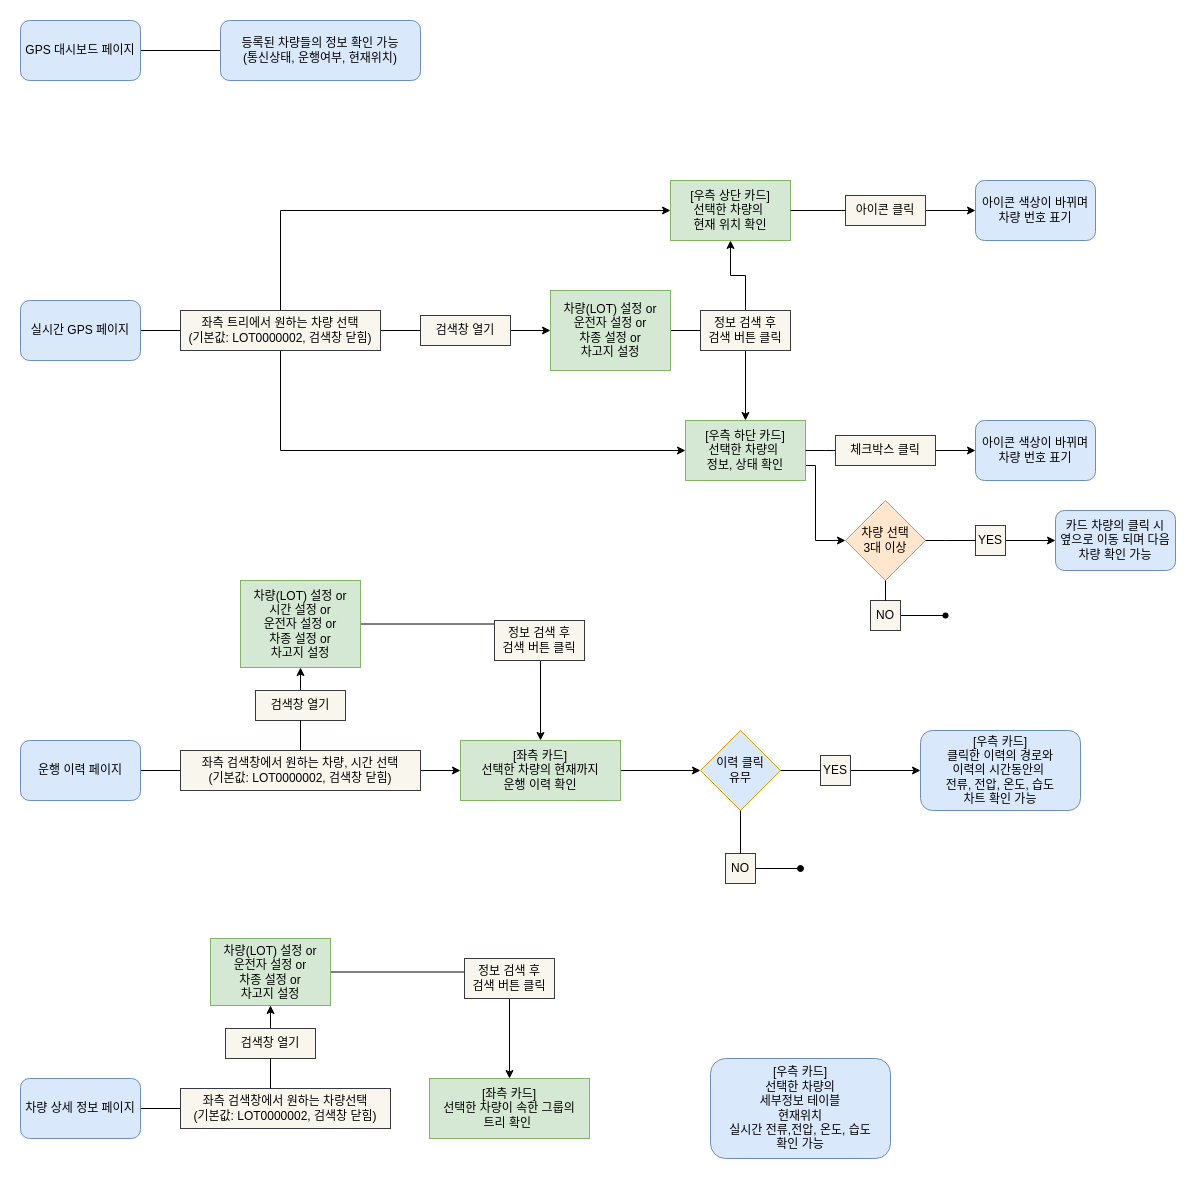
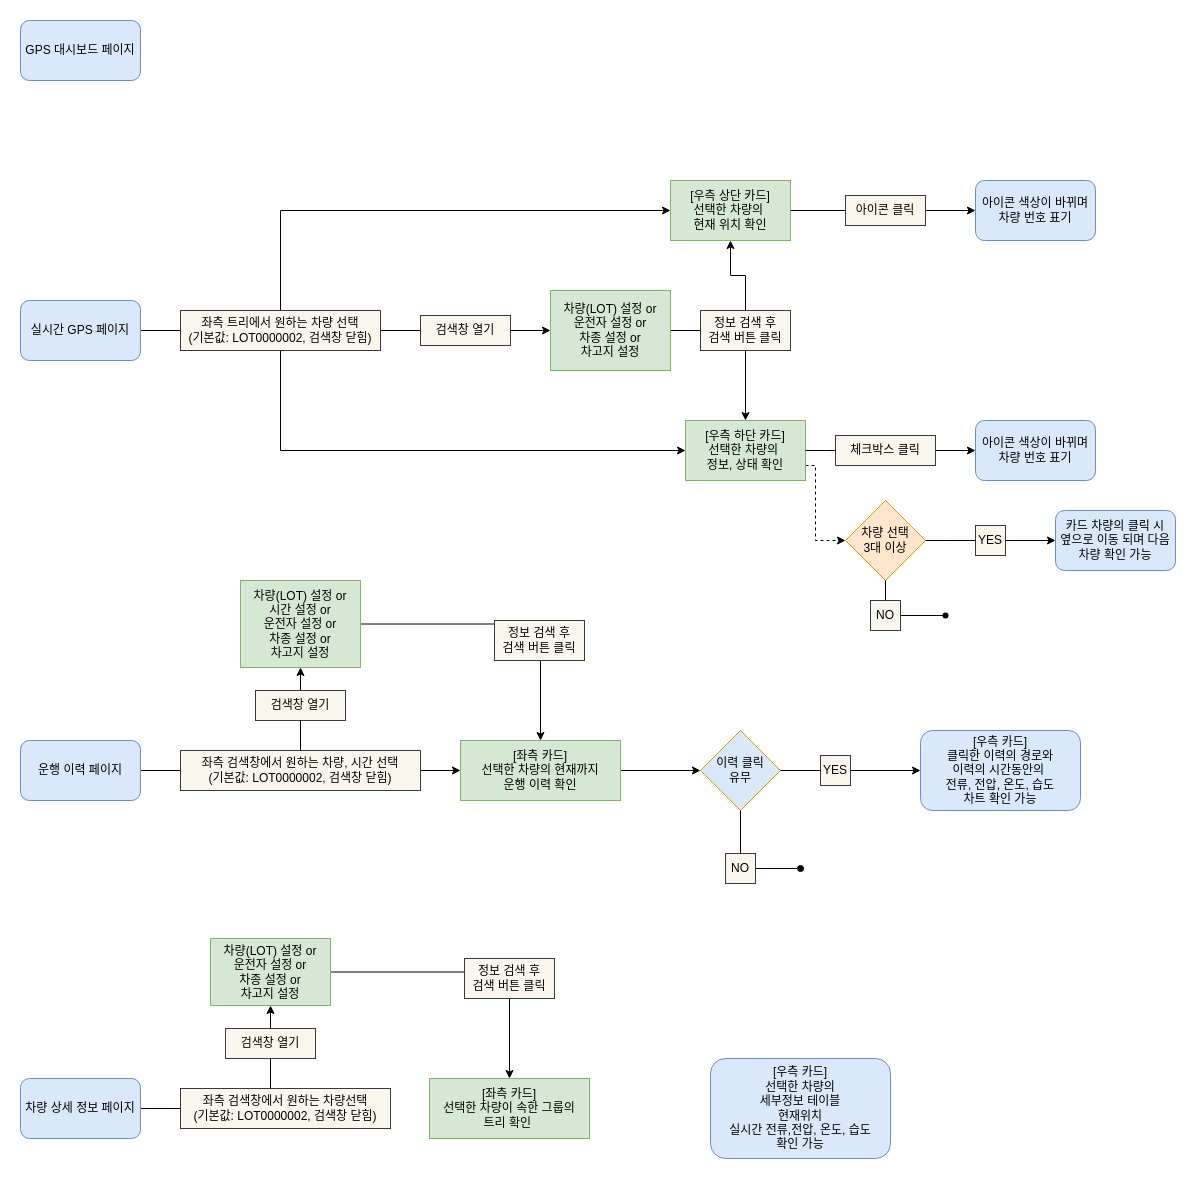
edge "GPS 대시보드 페이지" -- "등록된 차량들의 정보 확인 가능 (통신상태, 운행여부, 현재위치)": removed
node "등록된 차량들의 정보 확인 가능 (통신상태, 운행여부, 현재위치)": removed
edge "[우측 하단 카드] 선택한 차량의 정보, 상태 확인" -> "차량 선택 3대 이상": style solid -> dashed
